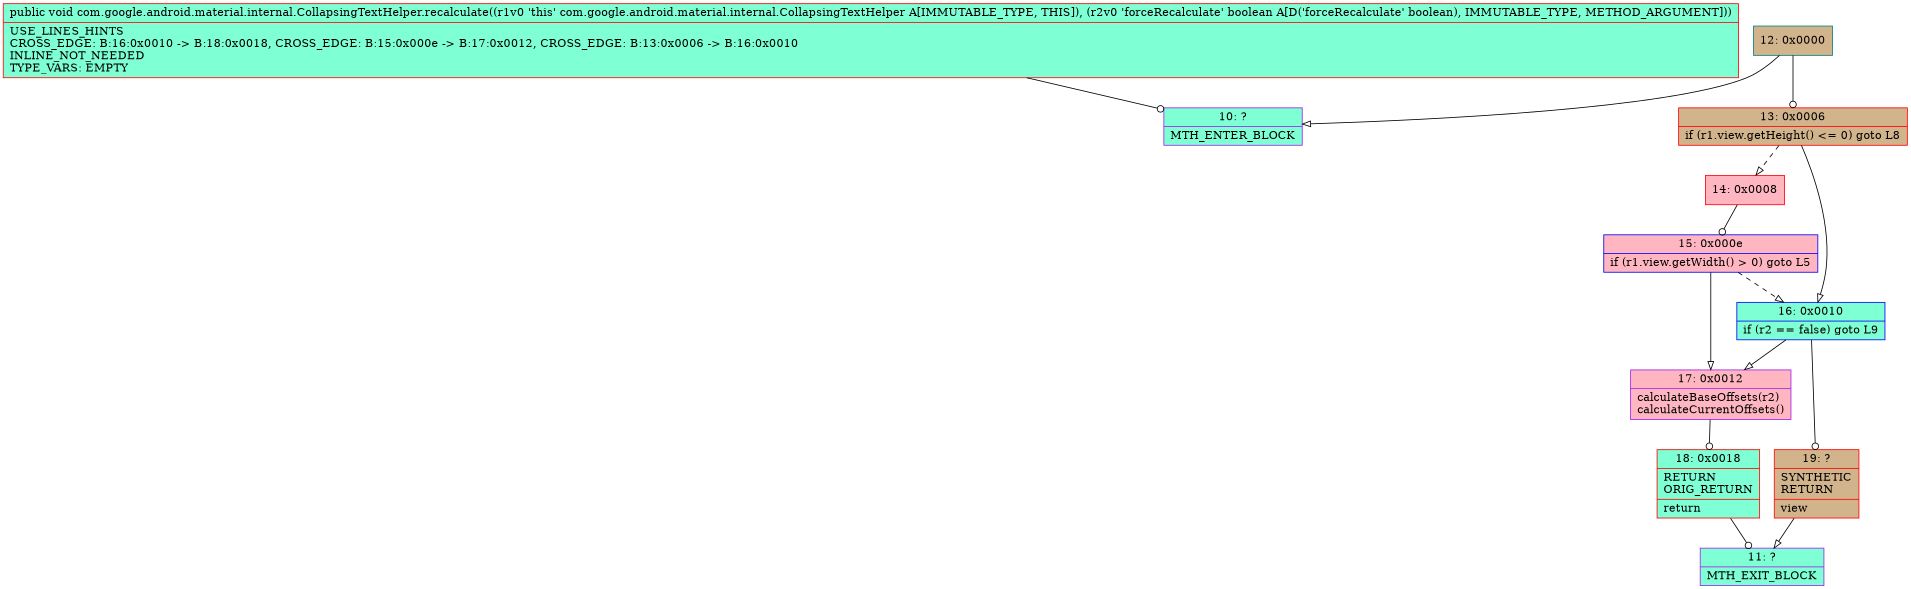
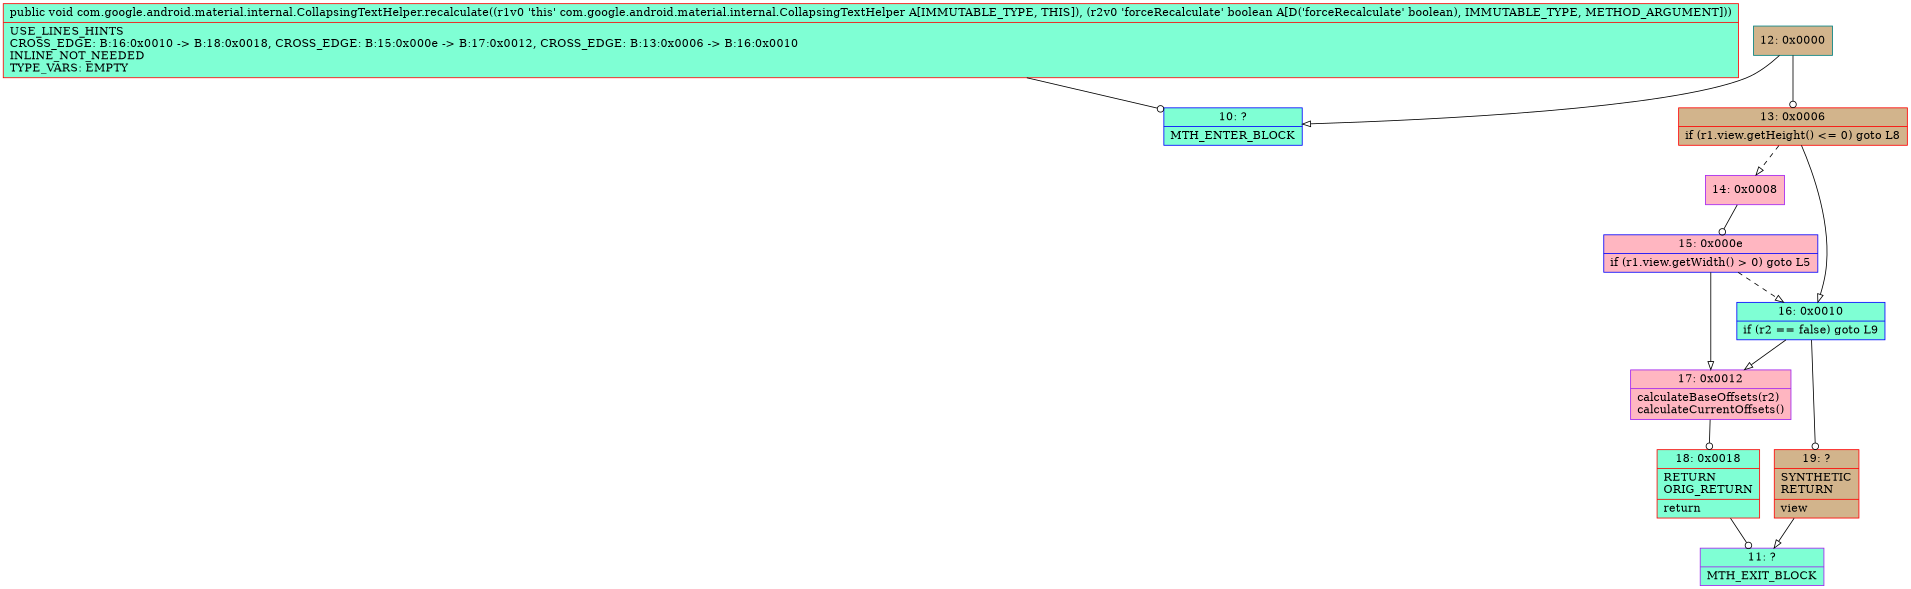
node "10: ?": color purple -> blue
node "14: 0x0008": color red -> purple
